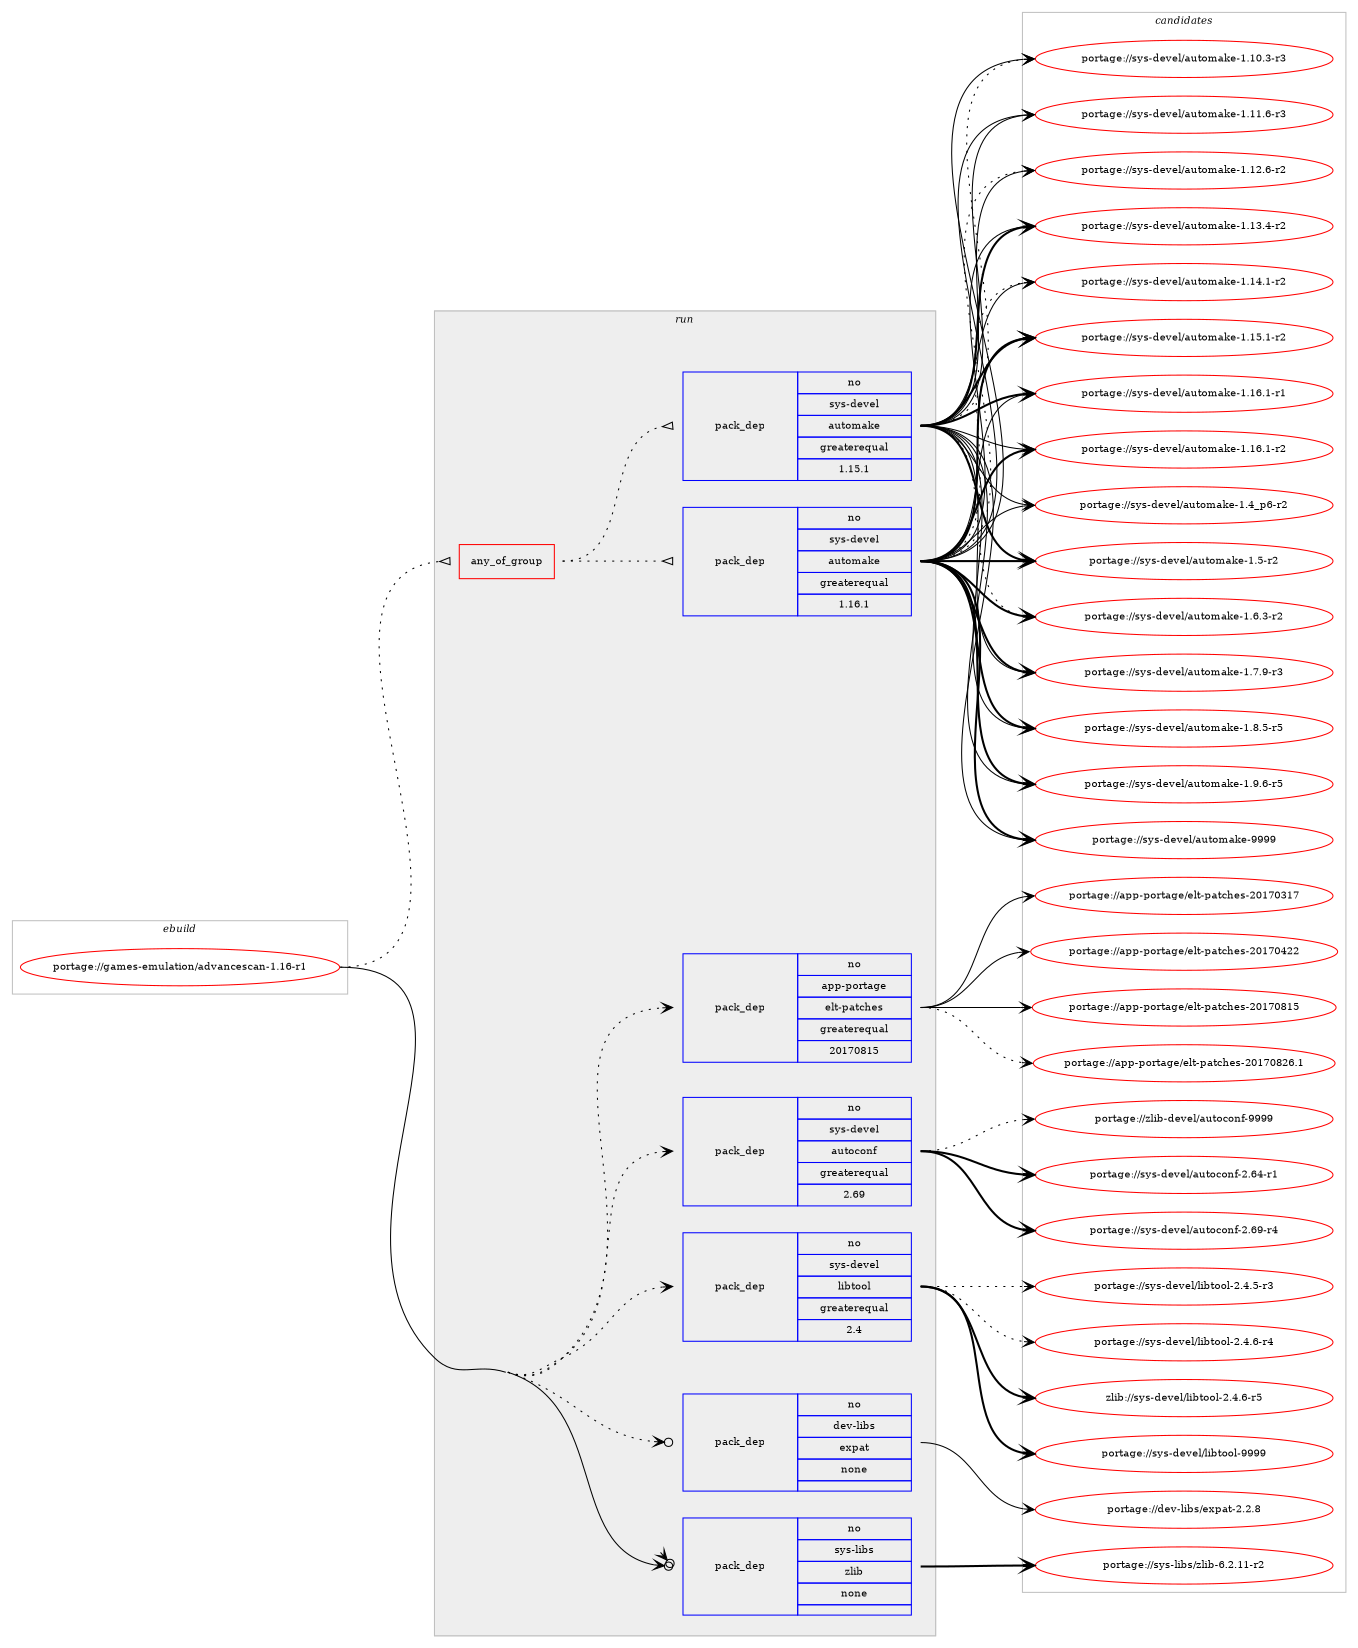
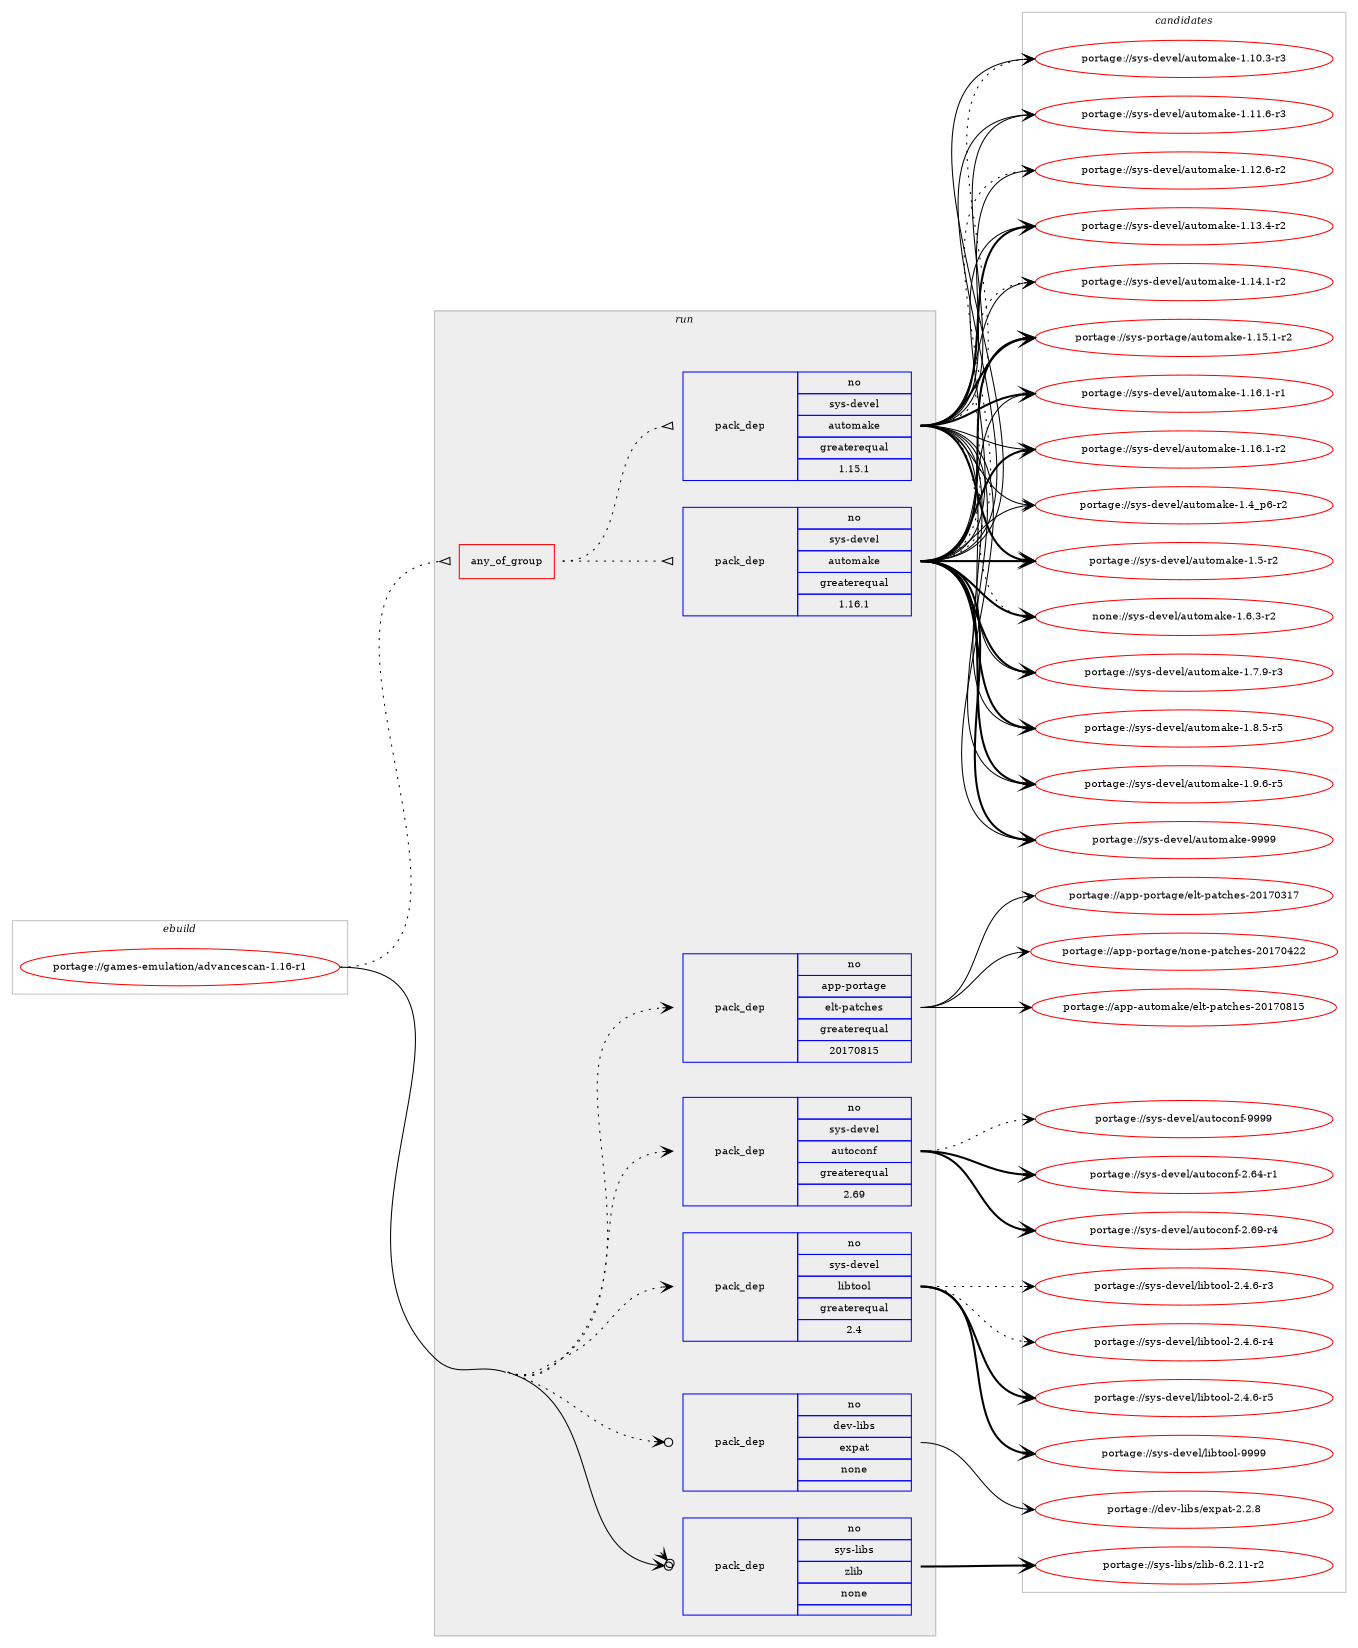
node "portage://sys-devel/automake-1.15.1-r2": label "portage://sys-devel/automake-1.15.1-r2" -> "portage://sys-portage/automake-1.15.1-r2"
node "portage://sys-devel/automake-1.6.3-r2": label "portage://sys-devel/automake-1.6.3-r2" -> "none://sys-devel/automake-1.6.3-r2"
node "portage://app-portage/elt-patches-20170422": label "portage://app-portage/elt-patches-20170422" -> "portage://app-portage/none-patches-20170422"
node "portage://app-portage/elt-patches-20170815": label "portage://app-portage/elt-patches-20170815" -> "portage://app-automake/elt-patches-20170815"
node "portage://app-portage/elt-patches-20170826.1": removed
node "portage://zlib-devel/autoconf-9999": label "portage://zlib-devel/autoconf-9999" -> "portage://sys-devel/autoconf-9999"
node "portage://sys-devel/libtool-2.4.5-r3": label "portage://sys-devel/libtool-2.4.5-r3" -> "portage://sys-devel/libtool-2.4.6-r3"
node "zlib://sys-devel/libtool-2.4.6-r5": label "zlib://sys-devel/libtool-2.4.6-r5" -> "portage://sys-devel/libtool-2.4.6-r5"
